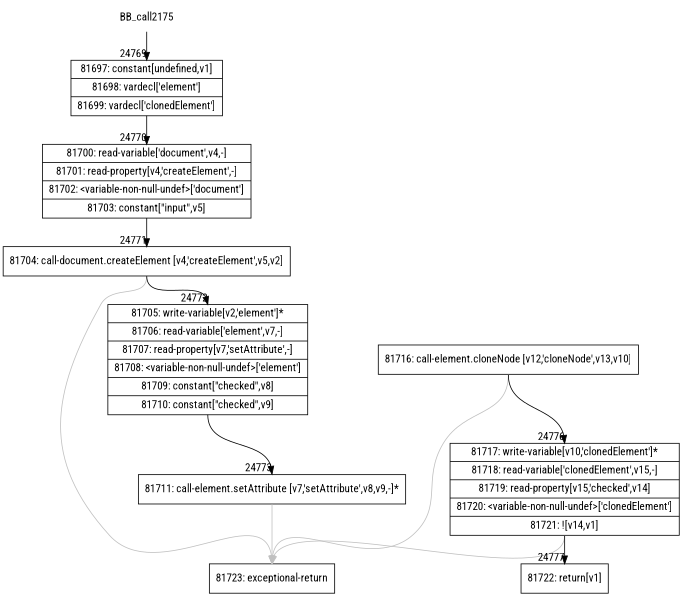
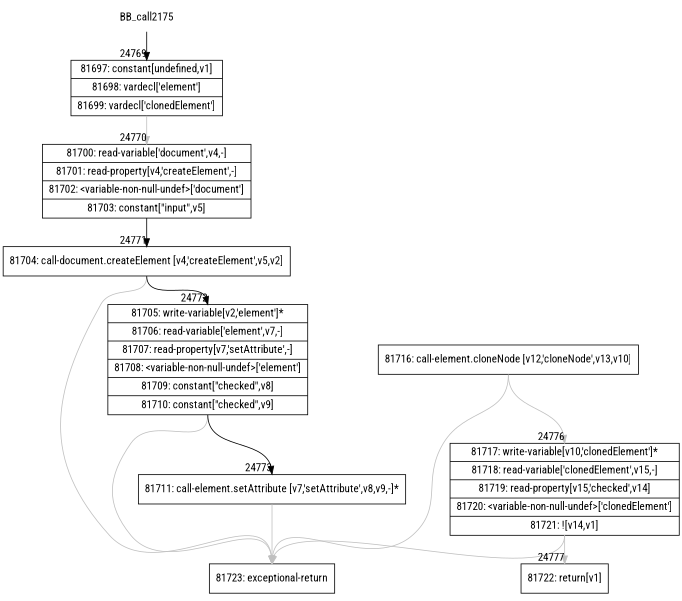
edge "81697: constant[undefined,v1]" -> "81700: read-variable['document',v4,-]": color black -> gray
edge "81716: call-element.cloneNode [v12,'cloneNode',v13,v10]" -> "81717: write-variable[v10,'clonedElement']*": color black -> gray
edge "81705: write-variable[v2,'element']*" -> "81723: exceptional-return": added
edge "81717: write-variable[v10,'clonedElement']*" -> "81722: return[v1]": color black -> gray
